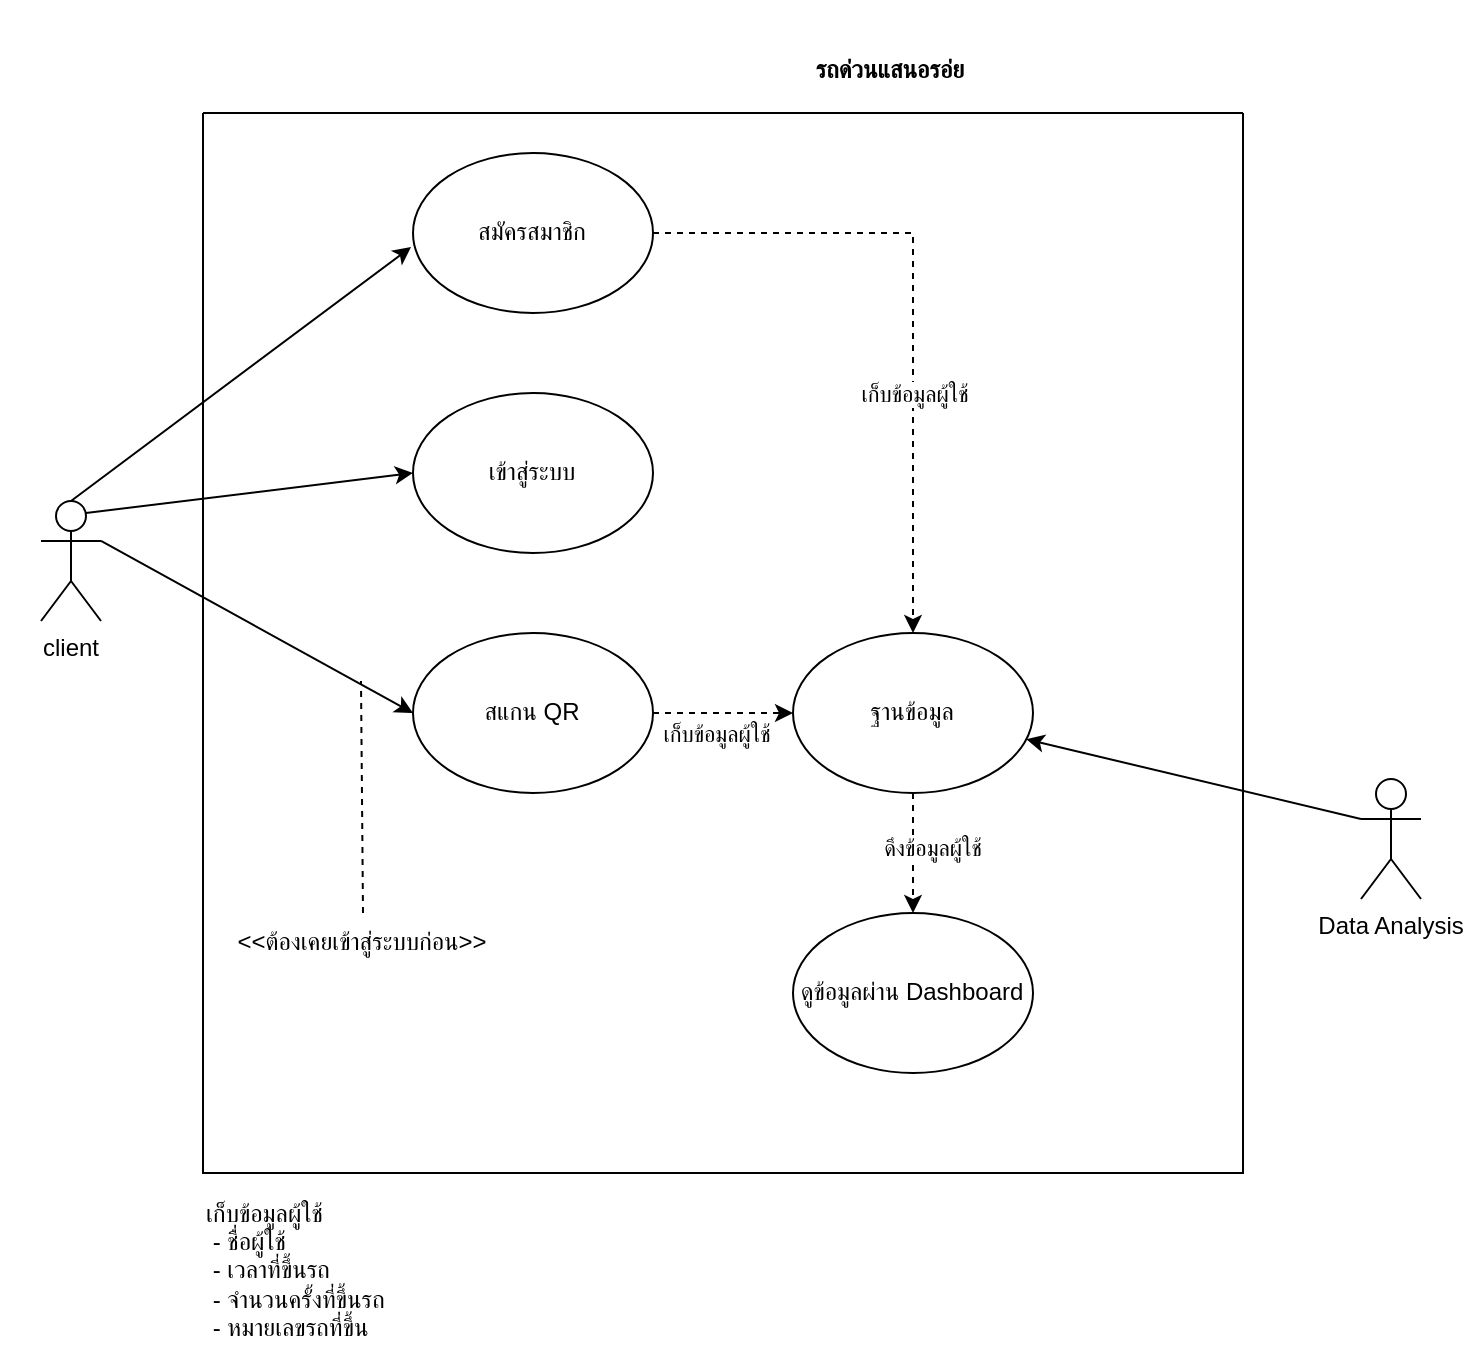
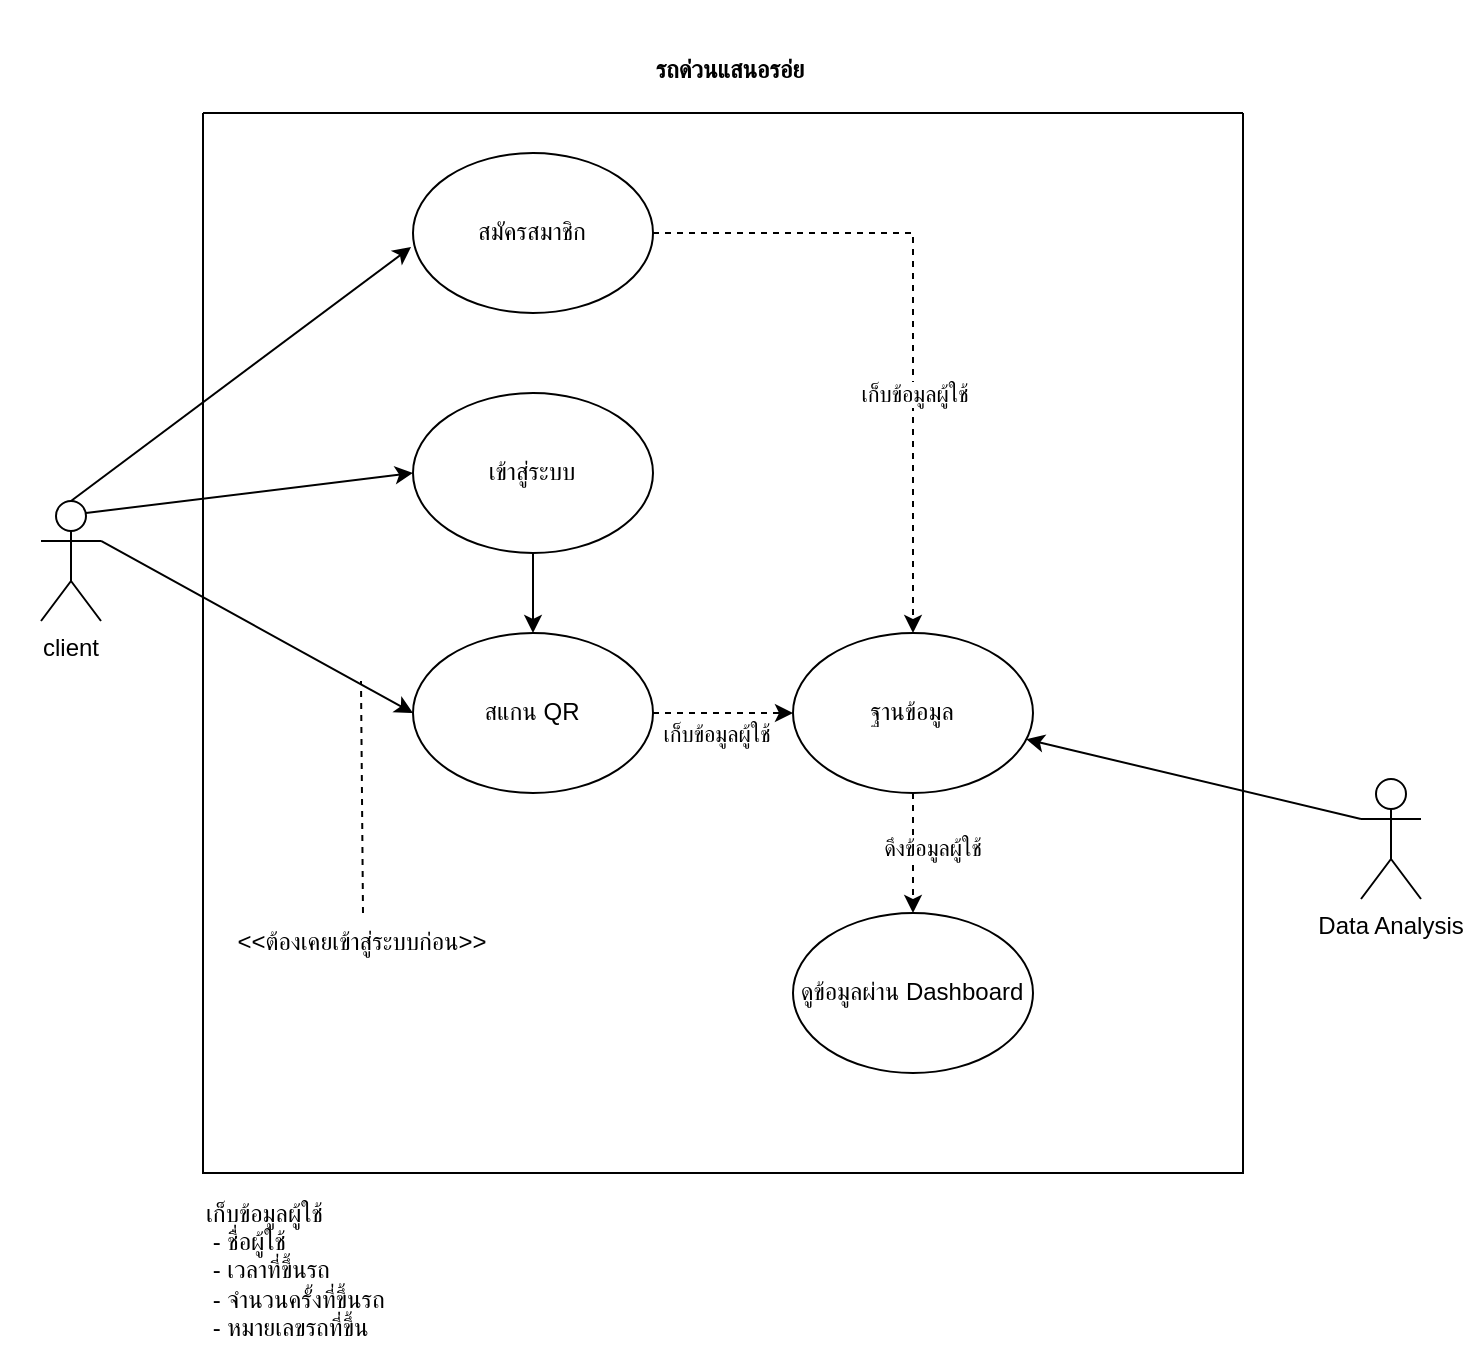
node "รถด่วนแสนอรอ่ย": moved (891, 71) -> (731, 71)
edge "เข้าสู่ระบบ" -> "สแกน QR": added
